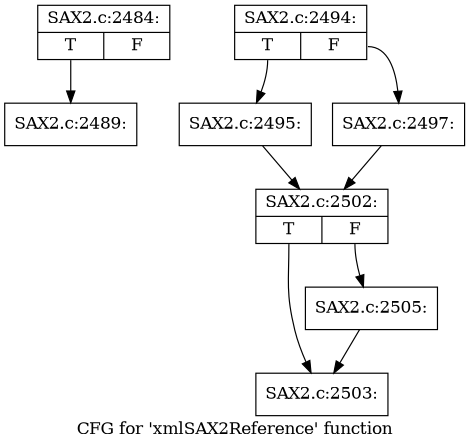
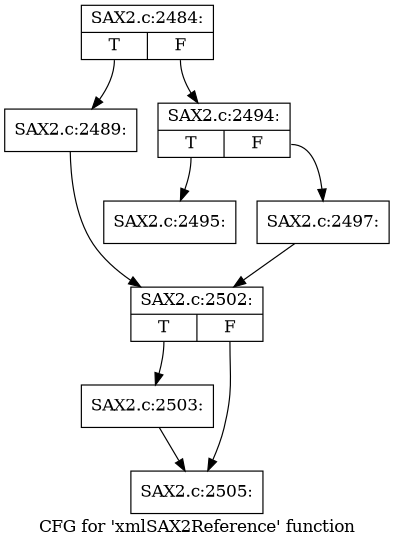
edge "SAX2.c:2484:" -> "SAX2.c:2494:": added
edge "SAX2.c:2495:" -> "SAX2.c:2502:": now "SAX2.c:2489:" -> "SAX2.c:2502:"
edge "SAX2.c:2505:" -> "SAX2.c:2503:": reversed
